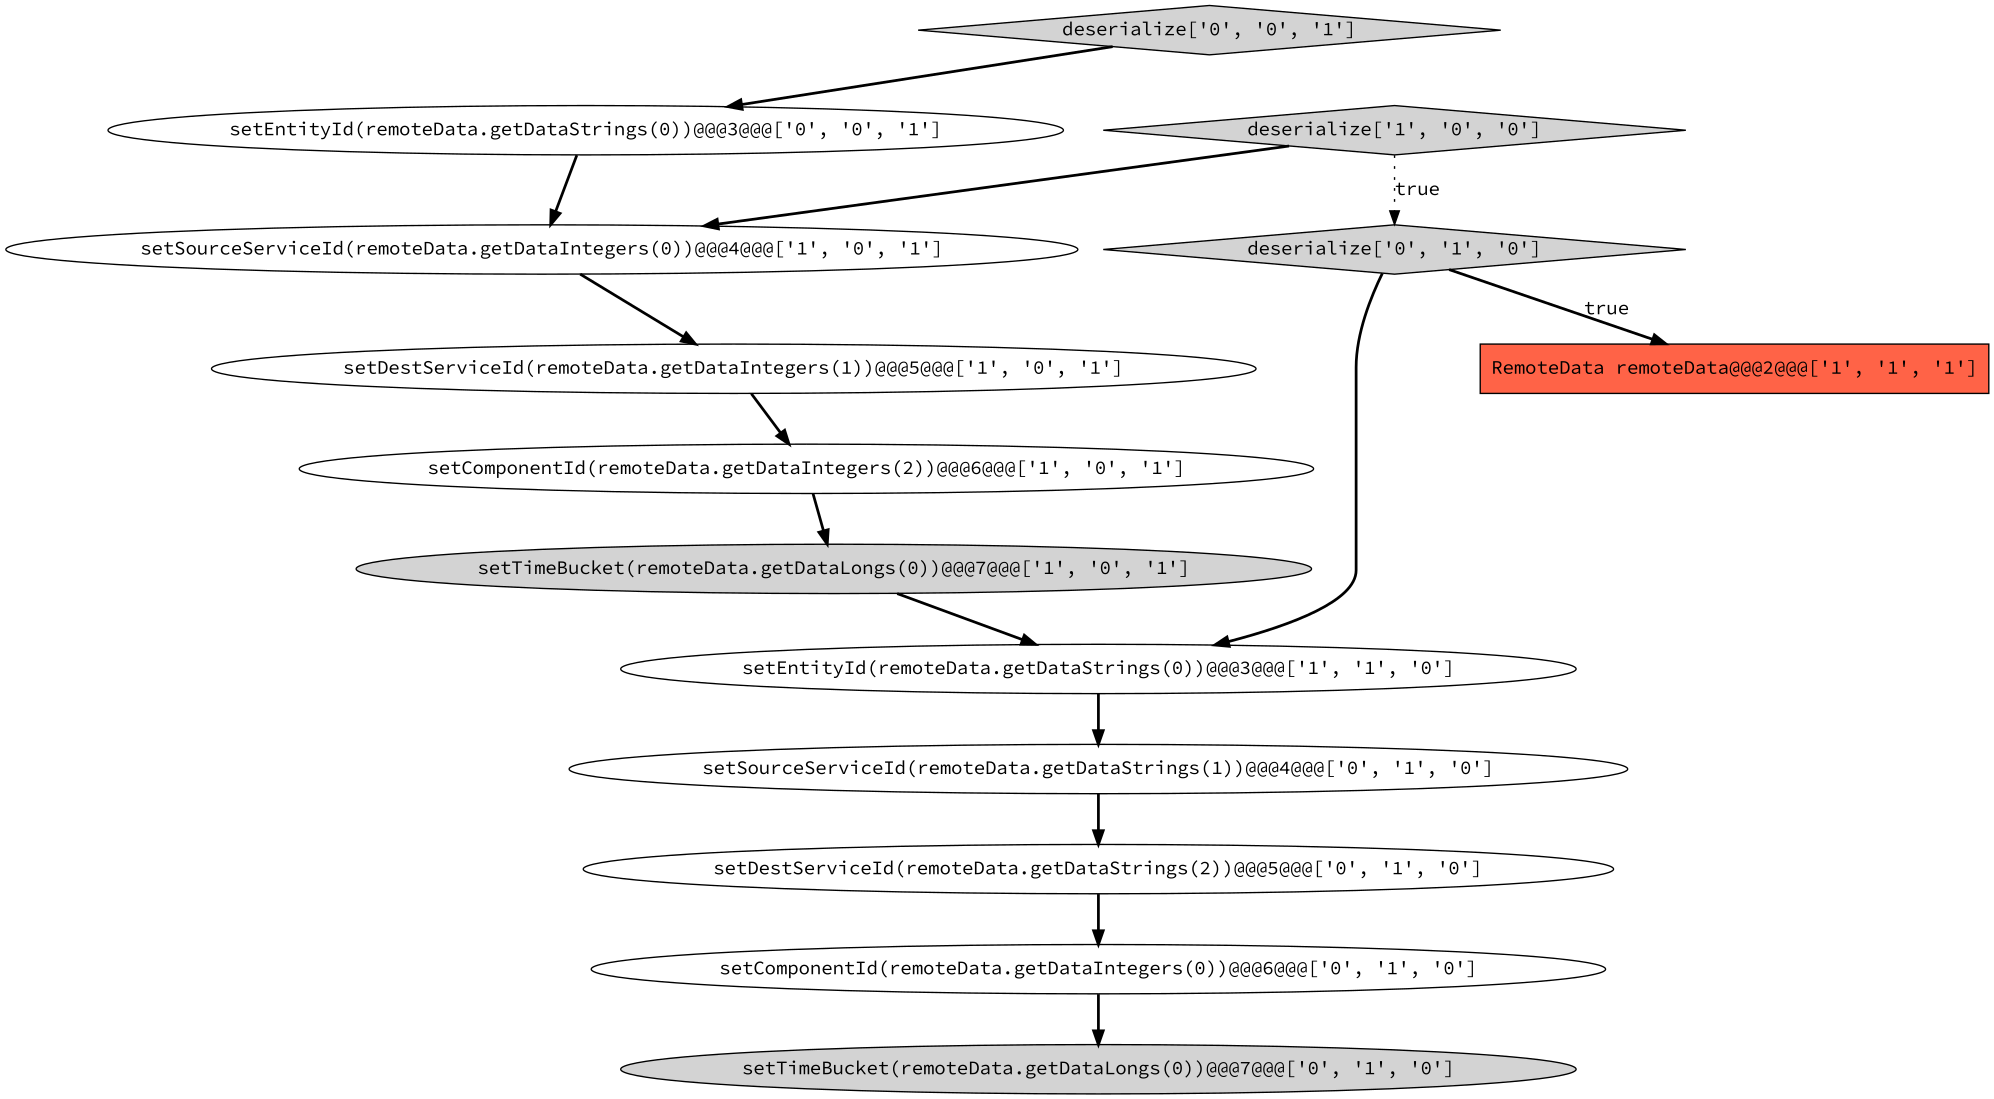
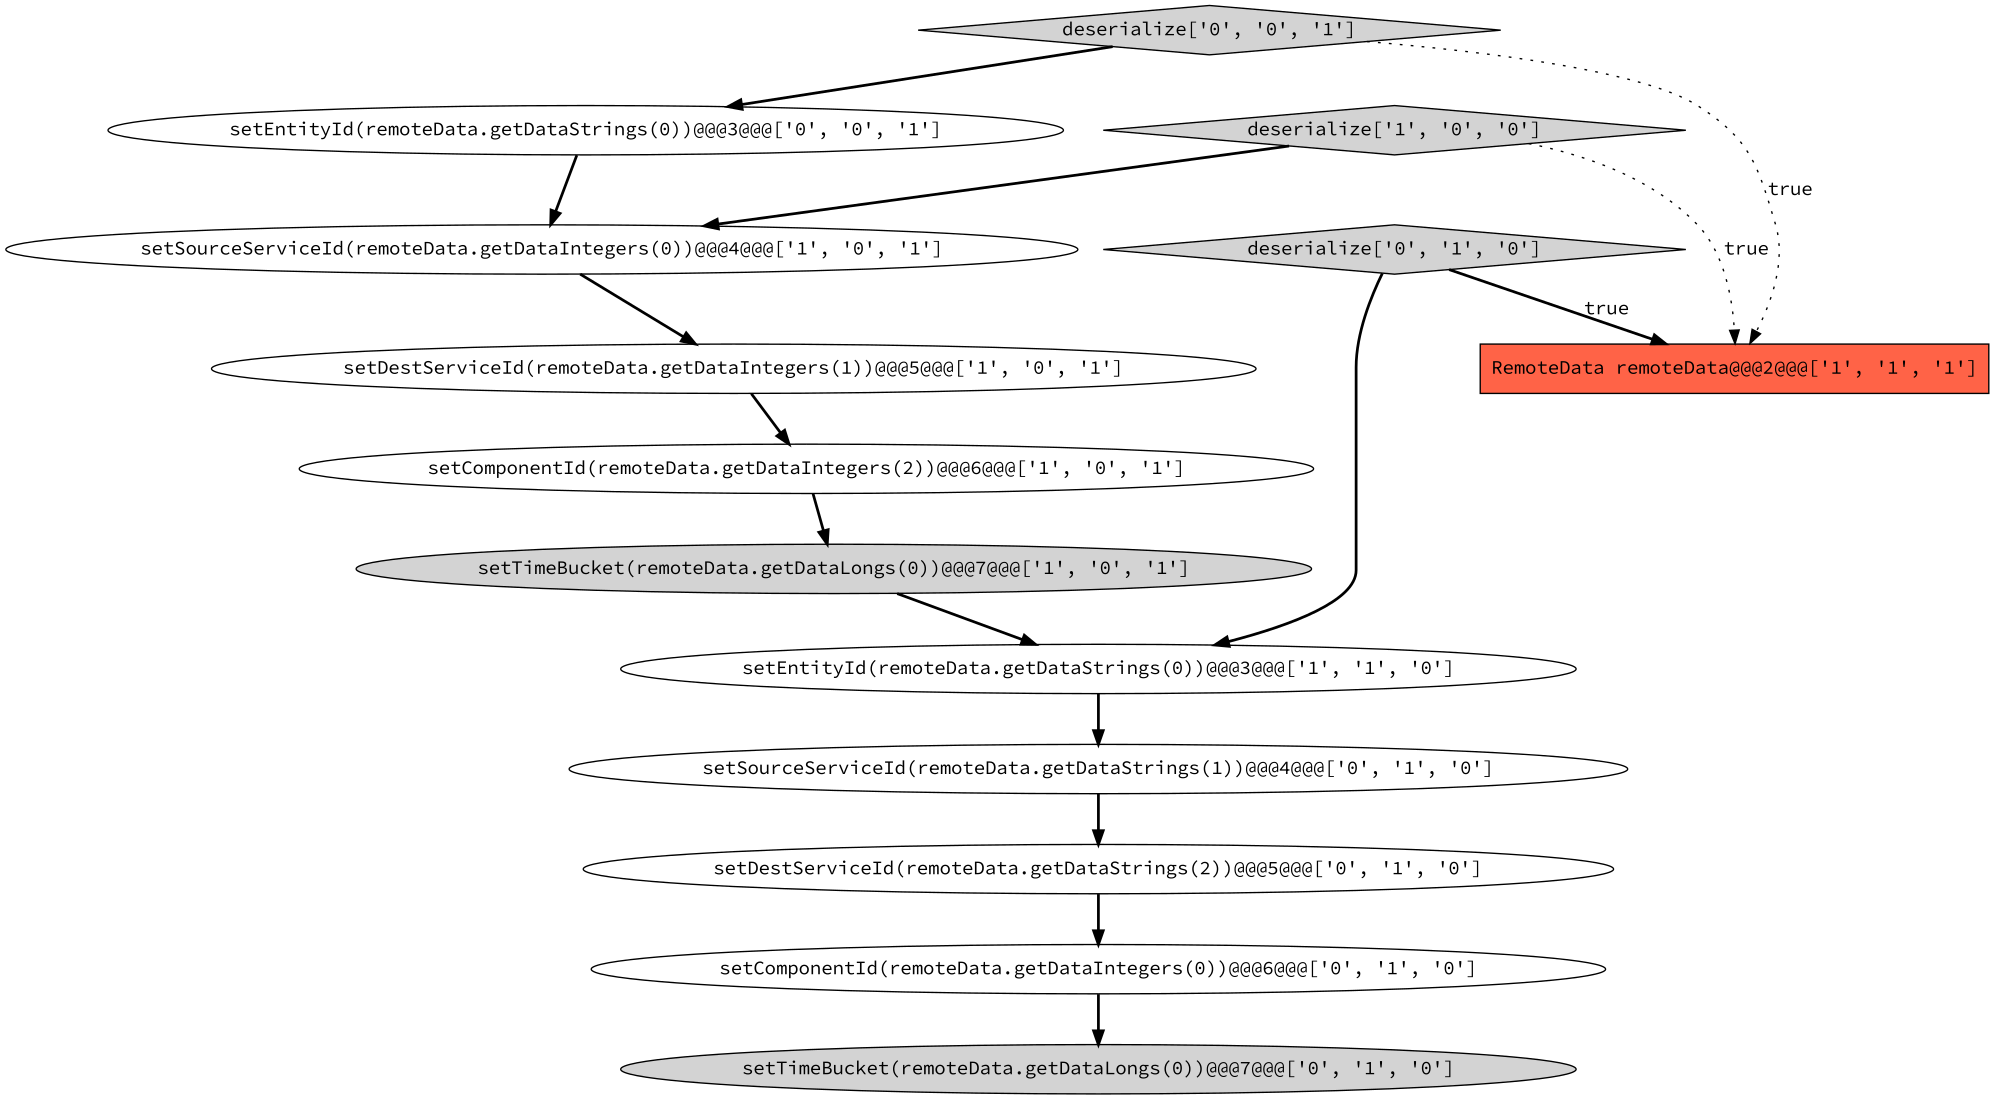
edge "deserialize['0', '0', '1']" -> "RemoteData remoteData@@@2@@@['1', '1', '1']": added, label "true"
edge "deserialize['1', '0', '0']" -> "deserialize['0', '1', '0']": now "deserialize['1', '0', '0']" -> "RemoteData remoteData@@@2@@@['1', '1', '1']"
